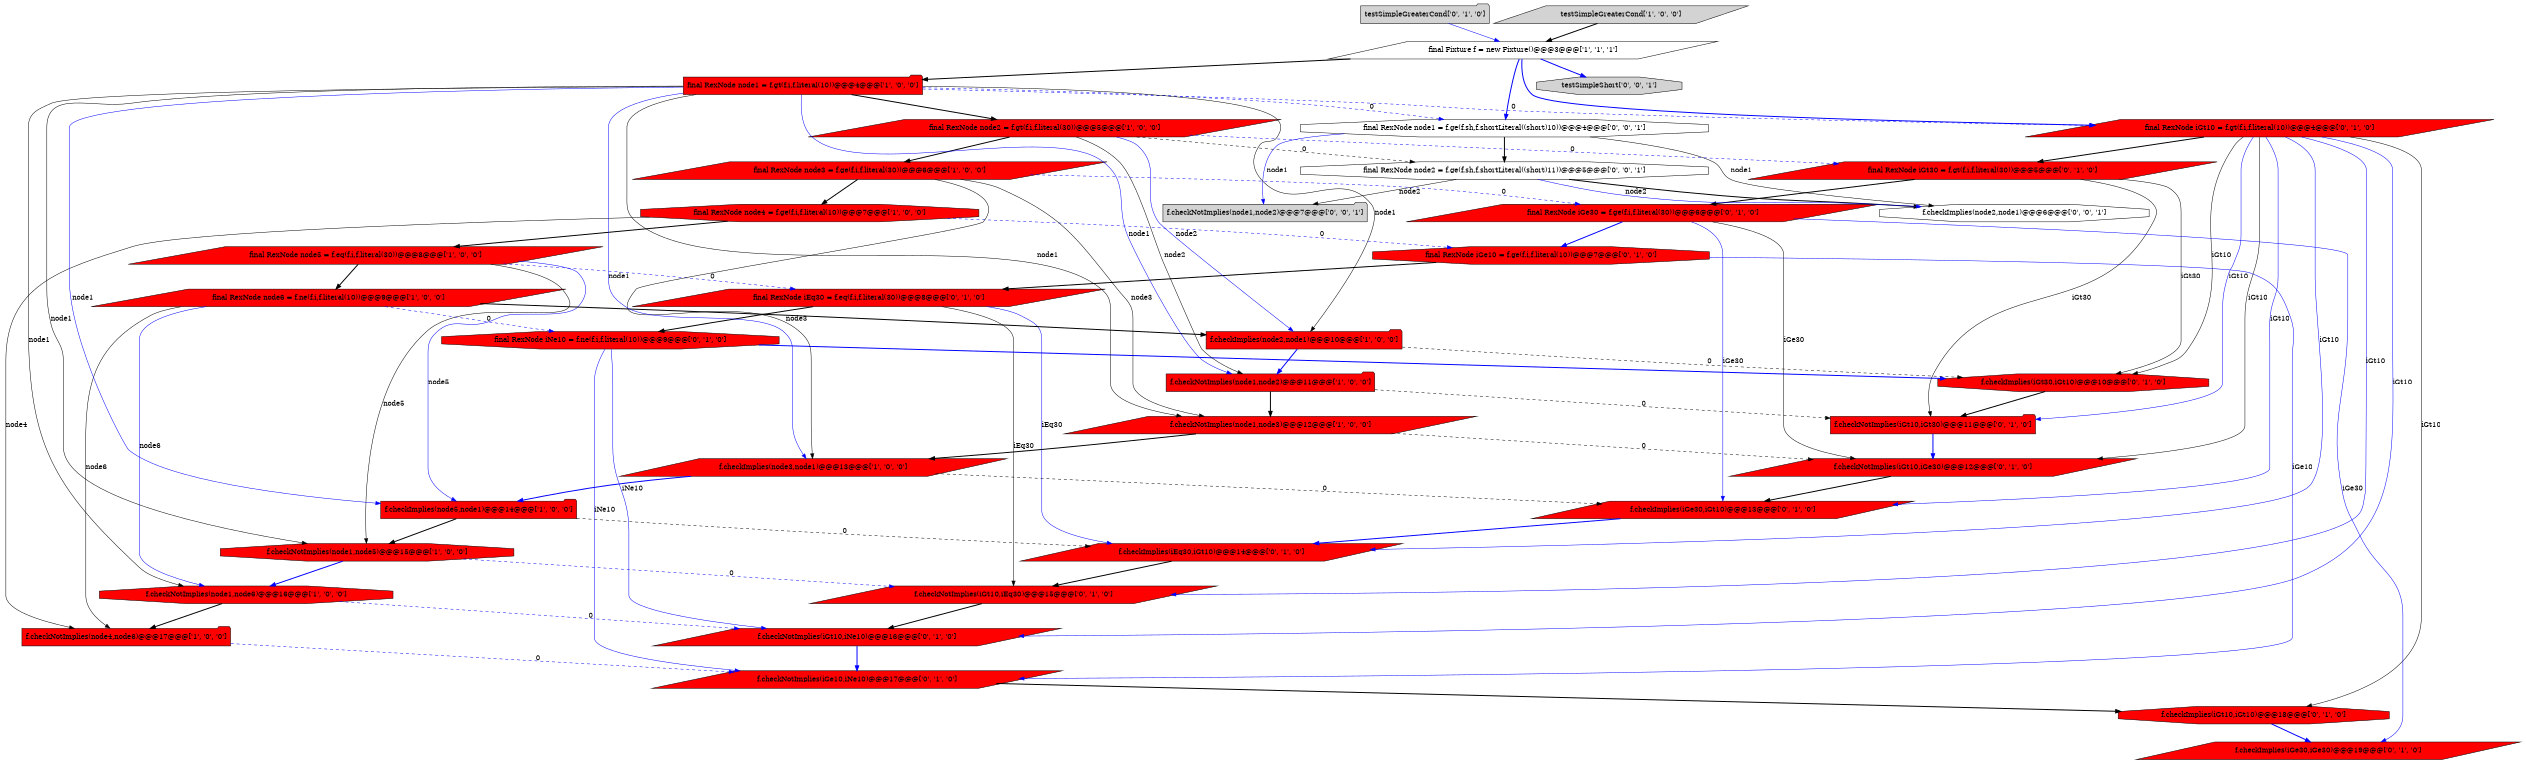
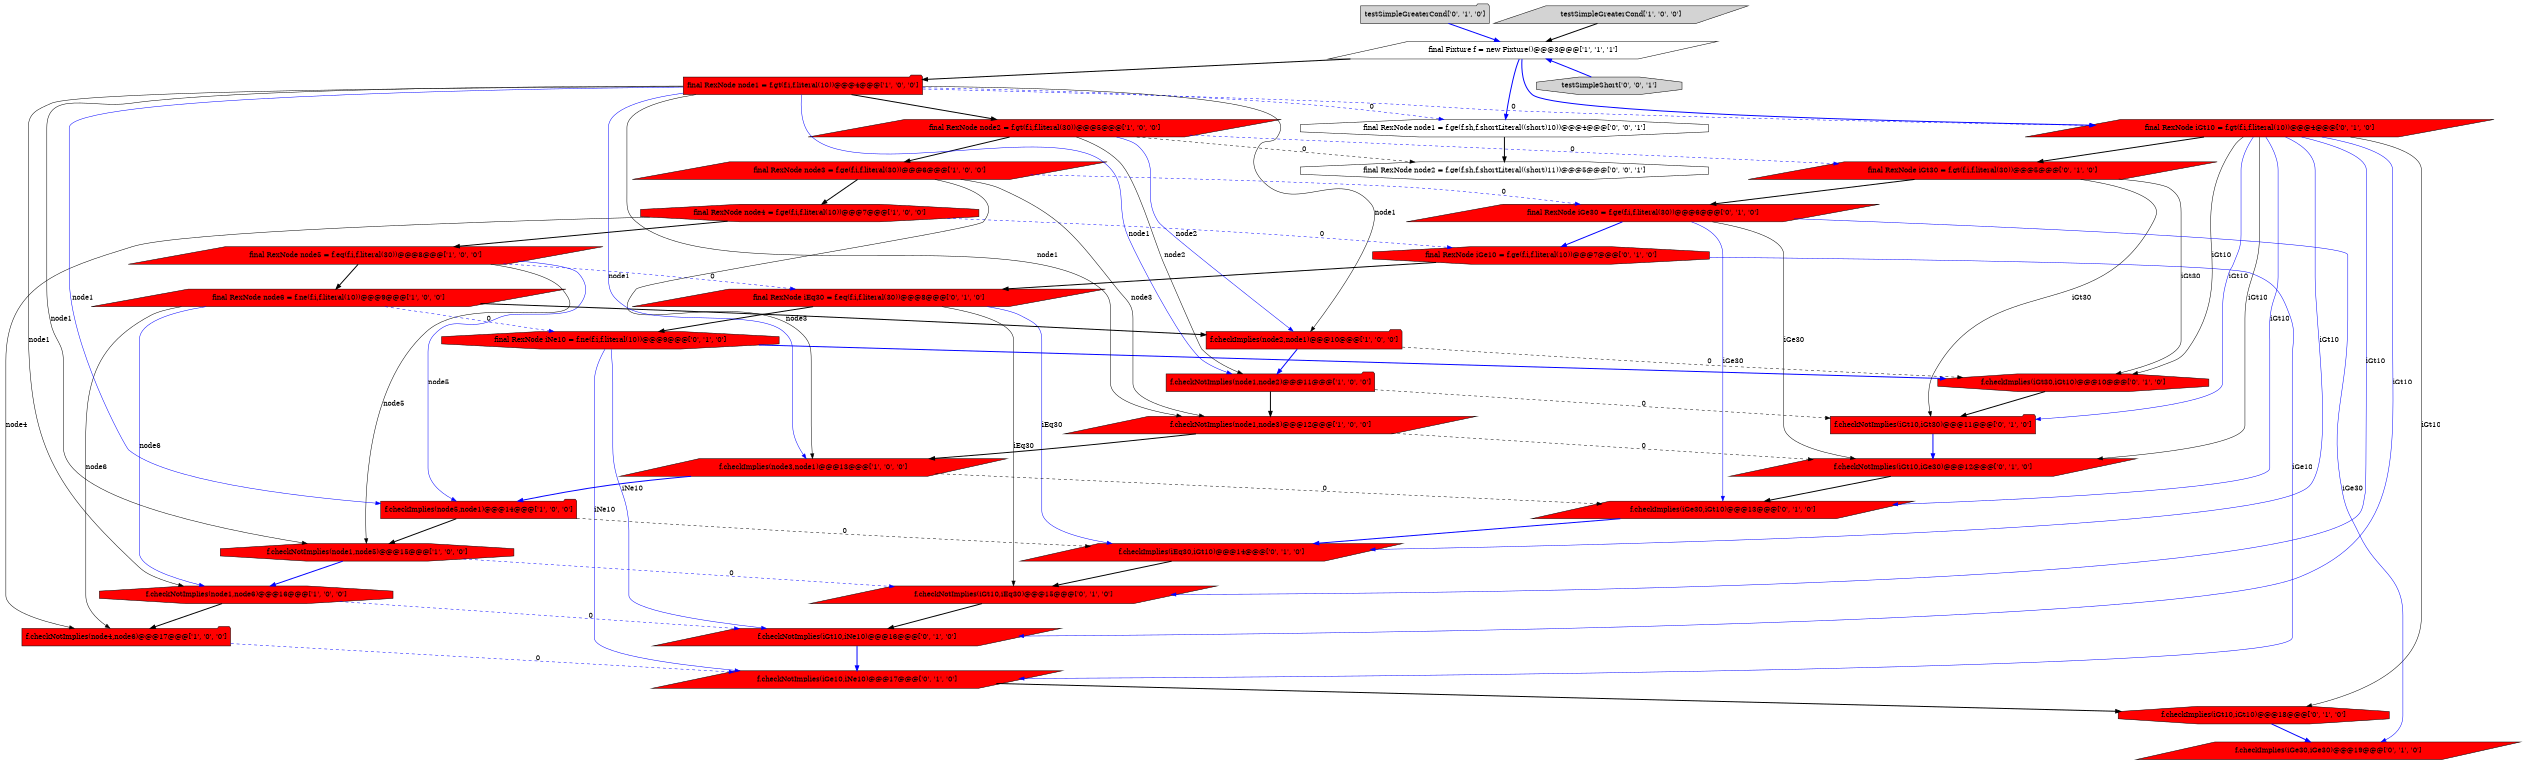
edge "testSimpleGreaterCond['0', '1', '0']" -> "final Fixture f = new Fixture()@@@3@@@['1', '1', '1']": style solid -> bold
edge "final Fixture f = new Fixture()@@@3@@@['1', '1', '1']" -> "testSimpleShort['0', '0', '1']": reversed
node "f.checkNotImplies(node1,node2)@@@7@@@['0', '0', '1']": removed
node "f.checkImplies(node2,node1)@@@6@@@['0', '0', '1']": removed
